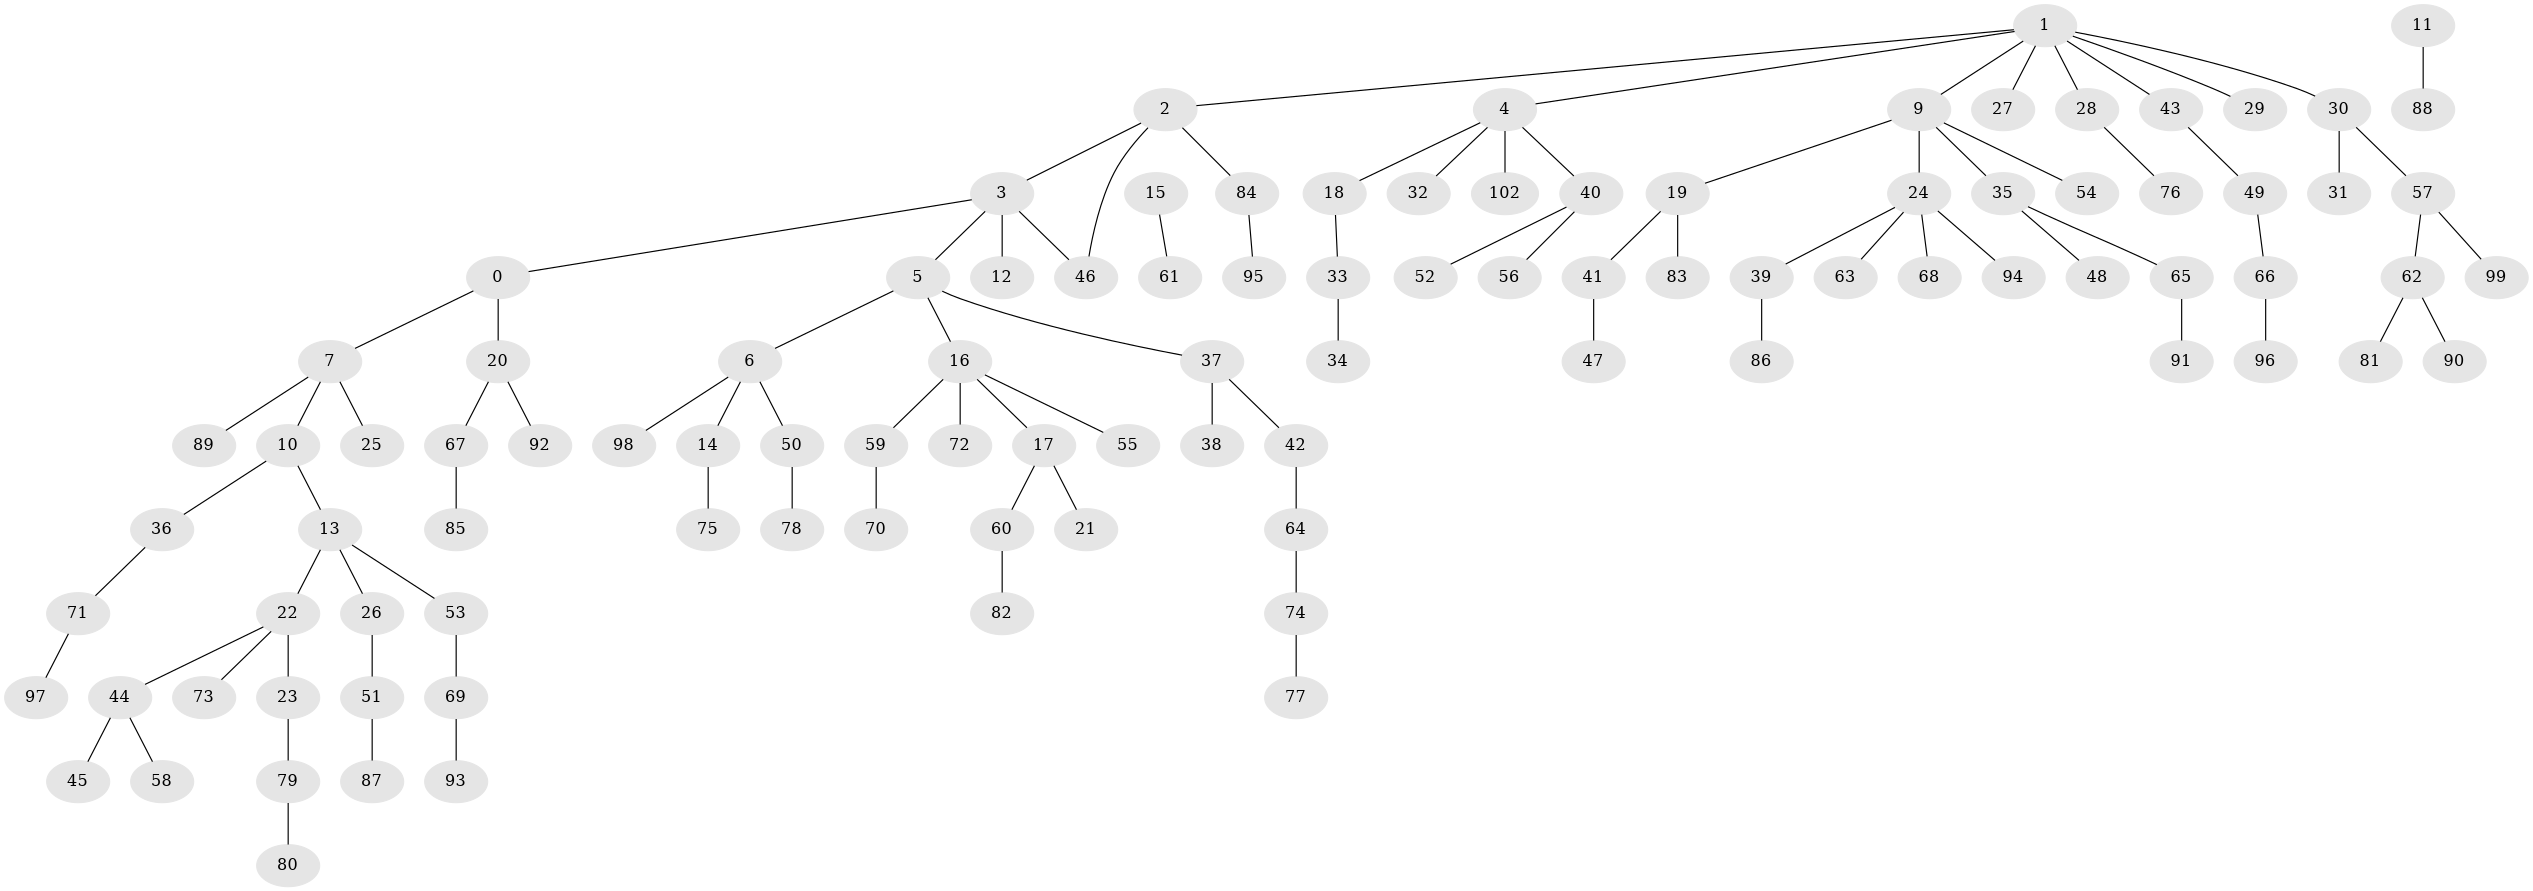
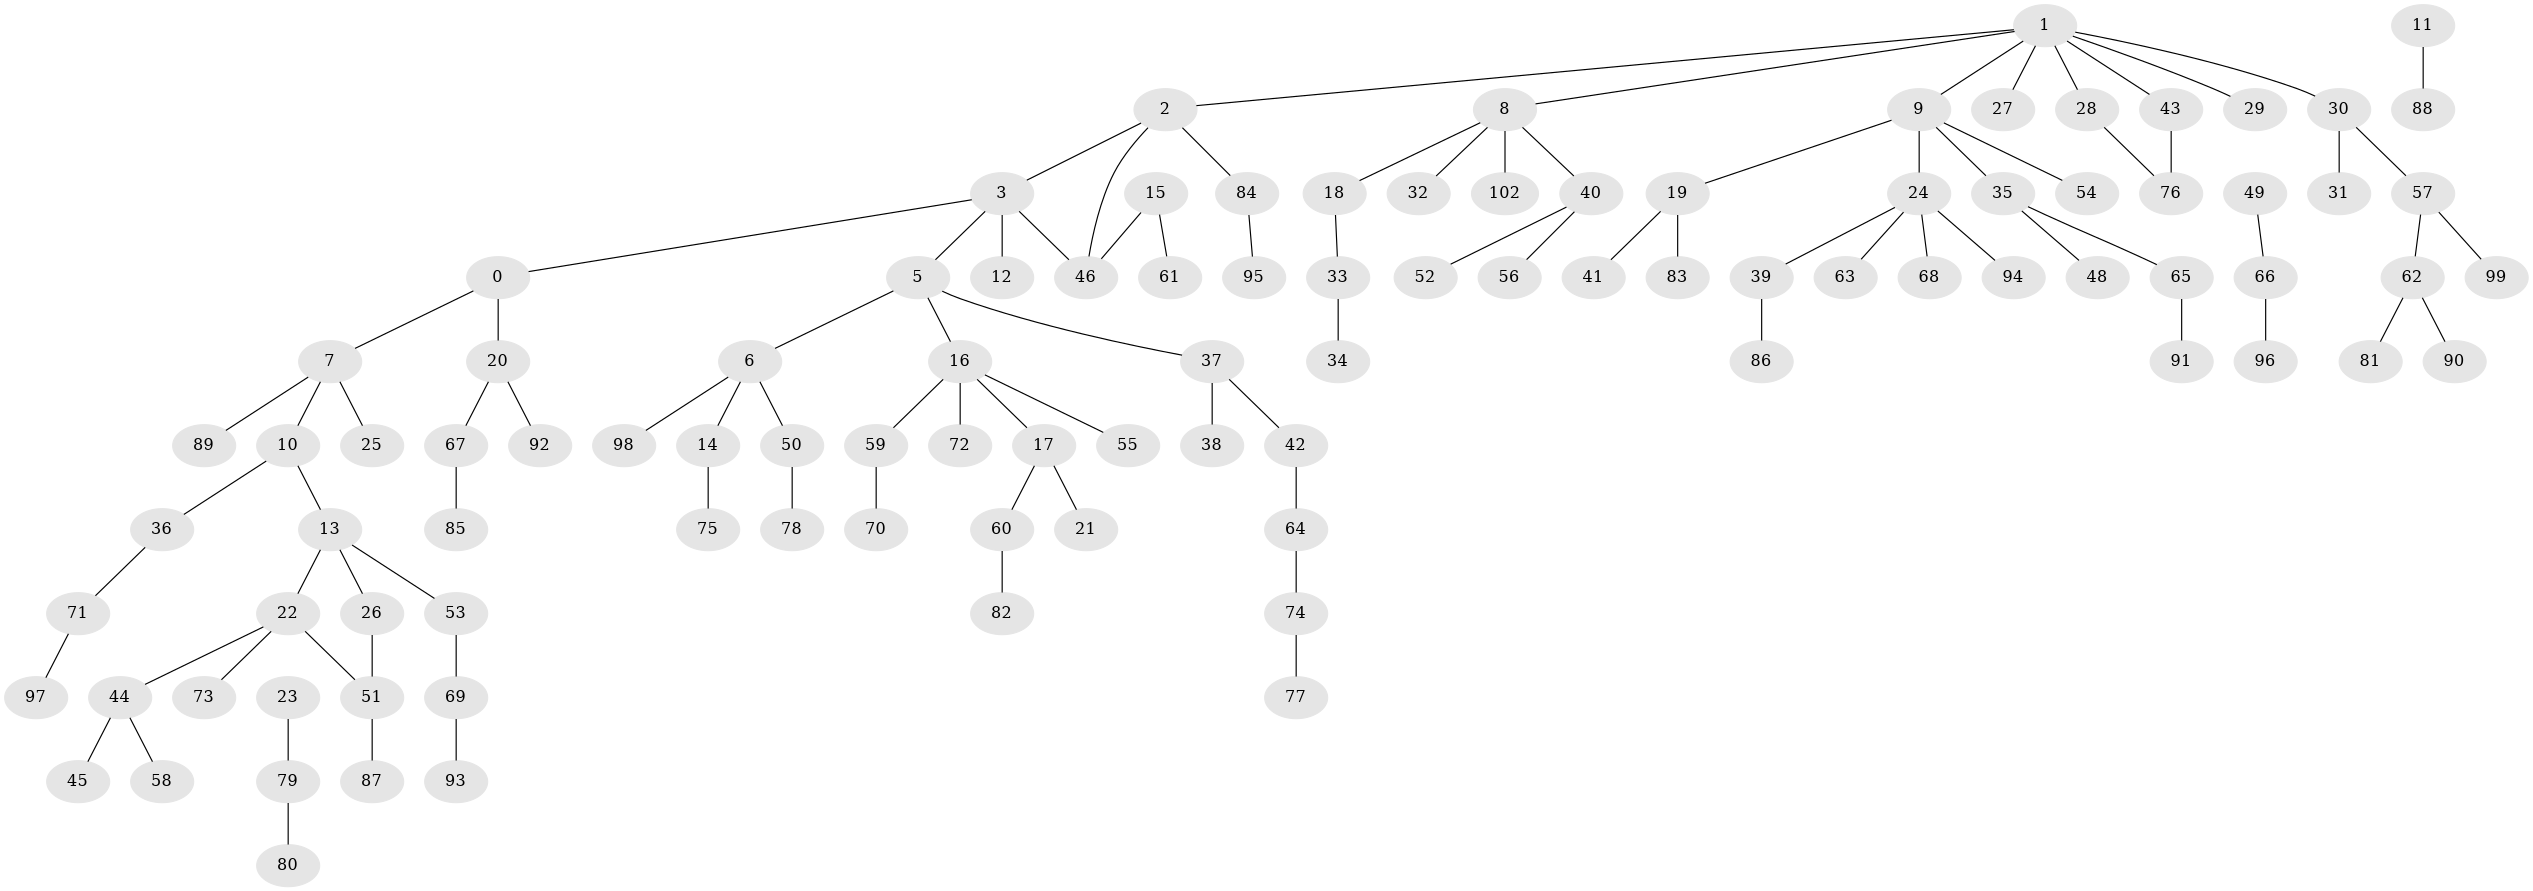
node "4": label "4" -> "8"
edge "43" -- "49": now "43" -- "76"
edge "15" -- "46": added
node "47": removed
edge "22" -- "23": now "22" -- "51"
